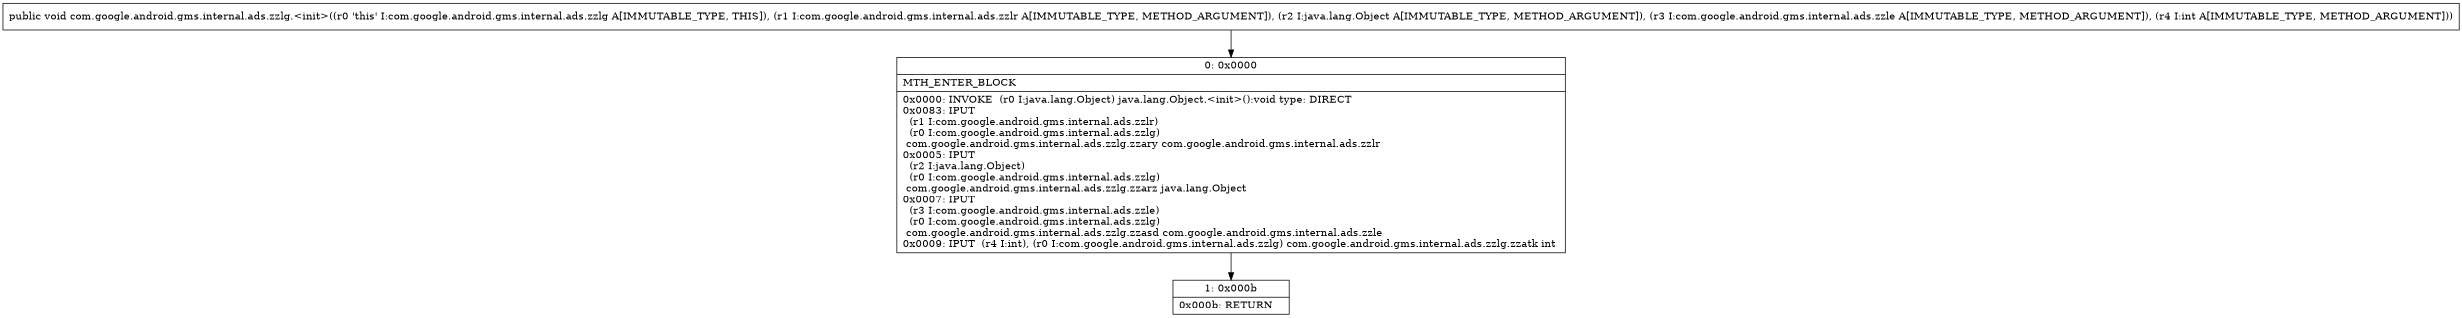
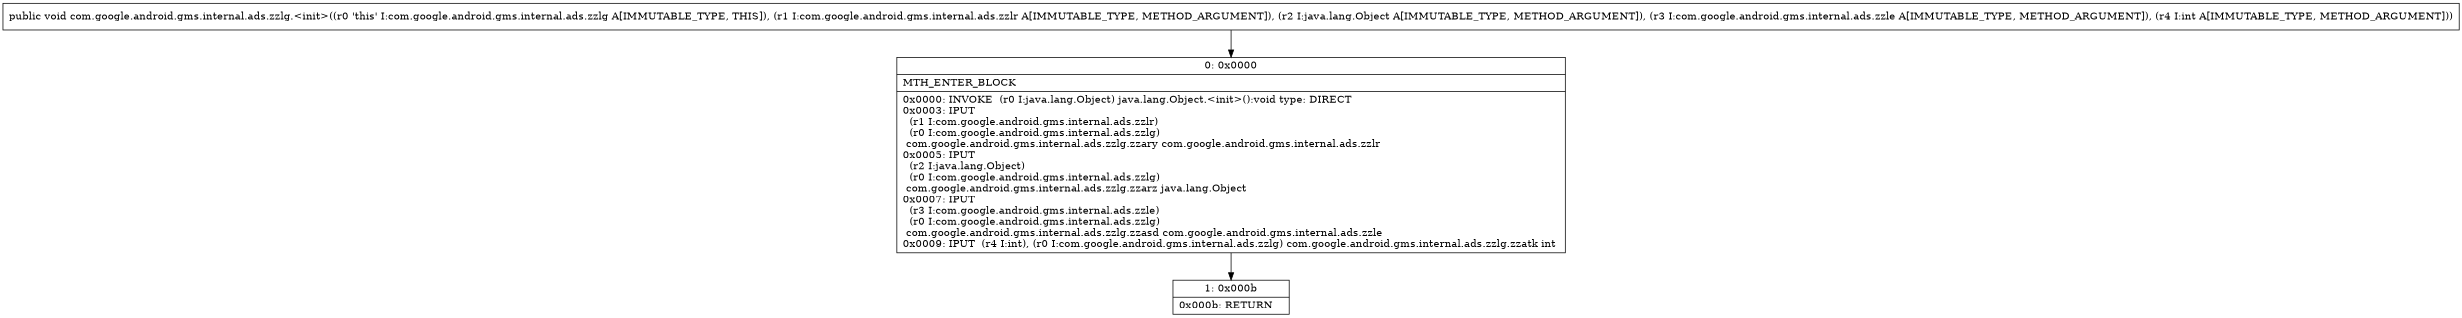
node "0: 0x0000": text "0x0083: IPUT" -> "0x0003: IPUT"
